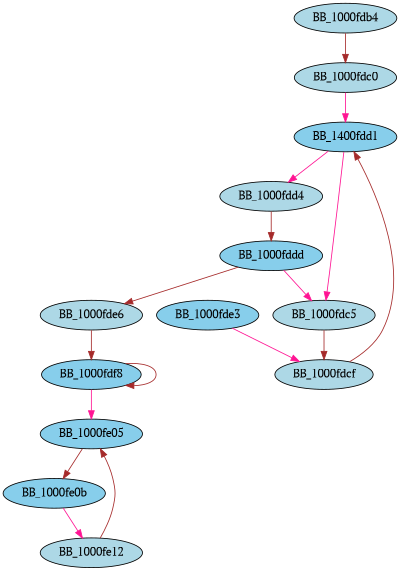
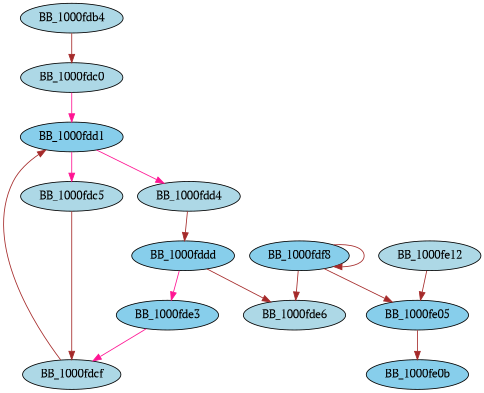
node "BB_1400fdd1": label "BB_1400fdd1" -> "BB_1000fdd1"
edge "BB_1000fddd" -> "BB_1000fdc5": now "BB_1000fddd" -> "BB_1000fde3"
edge "BB_1000fde6" -> "BB_1000fdf8": reversed
edge "BB_1000fdf8" -> "BB_1000fe05": color deeppink -> brown
edge "BB_1000fe0b" -> "BB_1000fe12": removed
